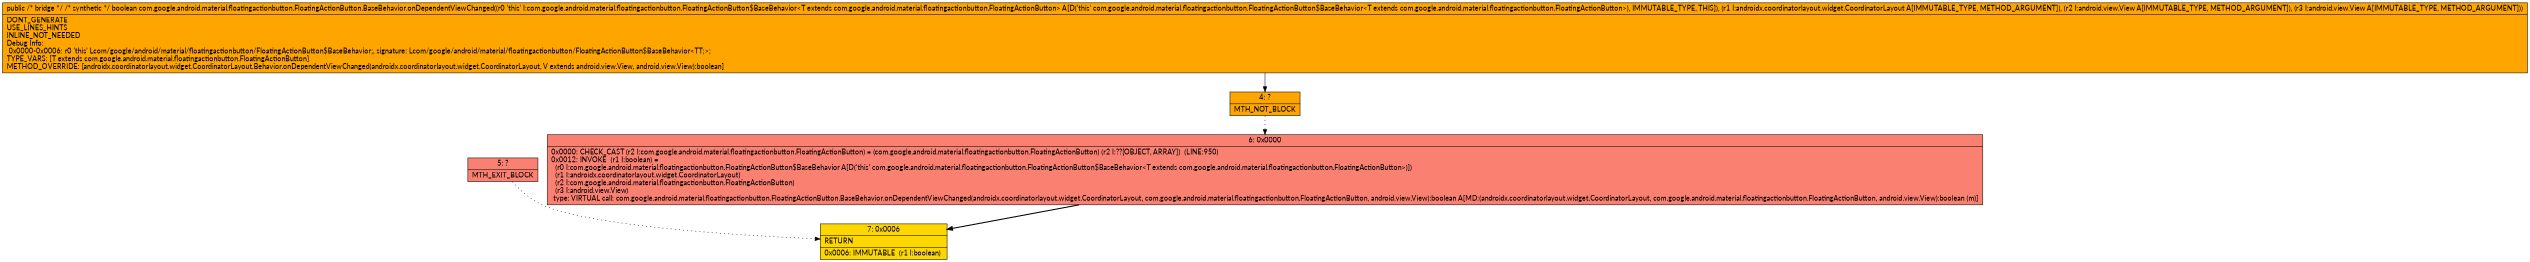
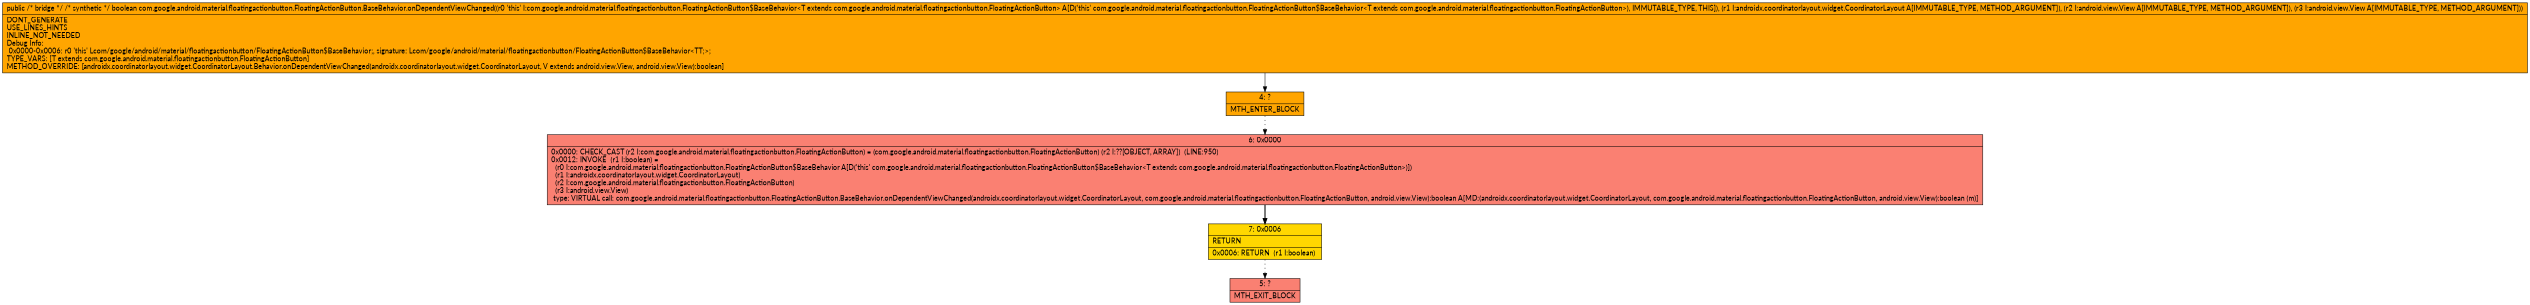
node "4: ?": text "MTH_NOT_BLOCK" -> "MTH_ENTER_BLOCK"
edge "5: ?" -> "7: 0x0006": reversed
node "7: 0x0006": text "0x0006: IMMUTABLE  (r1 I:boolean)" -> "0x0006: RETURN  (r1 I:boolean)"
